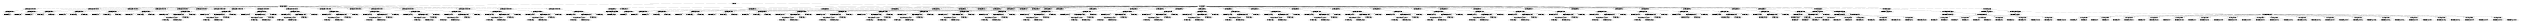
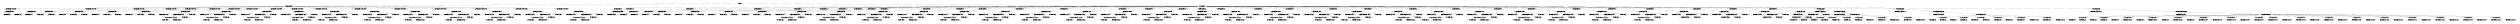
node "BINARY_DECLARE  PARAMETER": label "BINARY_DECLARE  PARAMETER" -> "VAR_DECLARE  PARAMETER"
